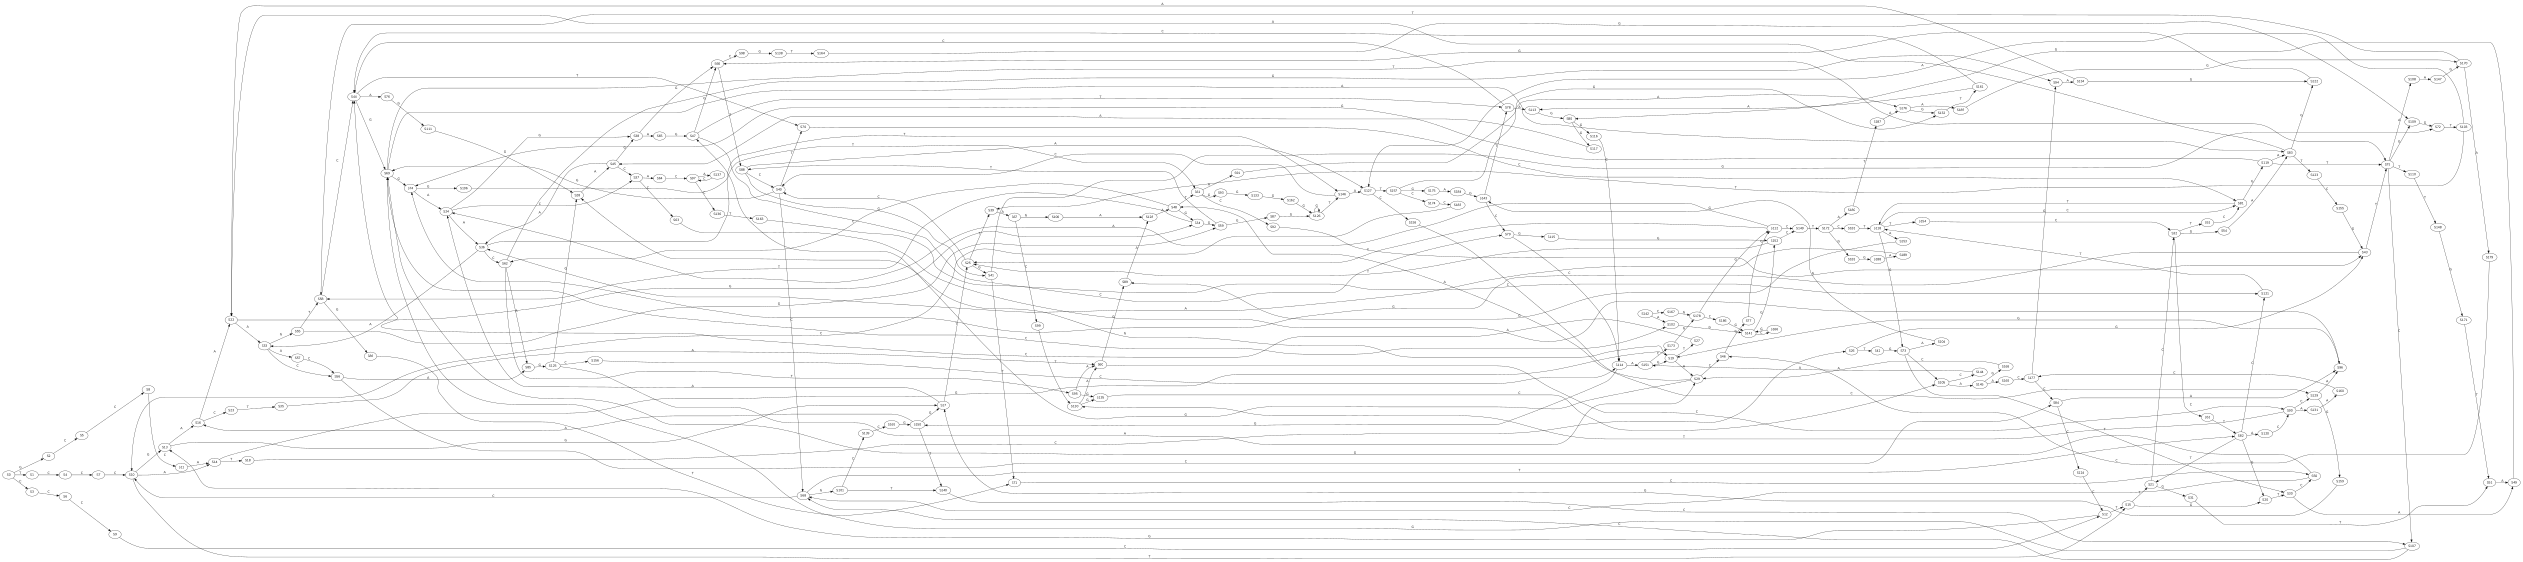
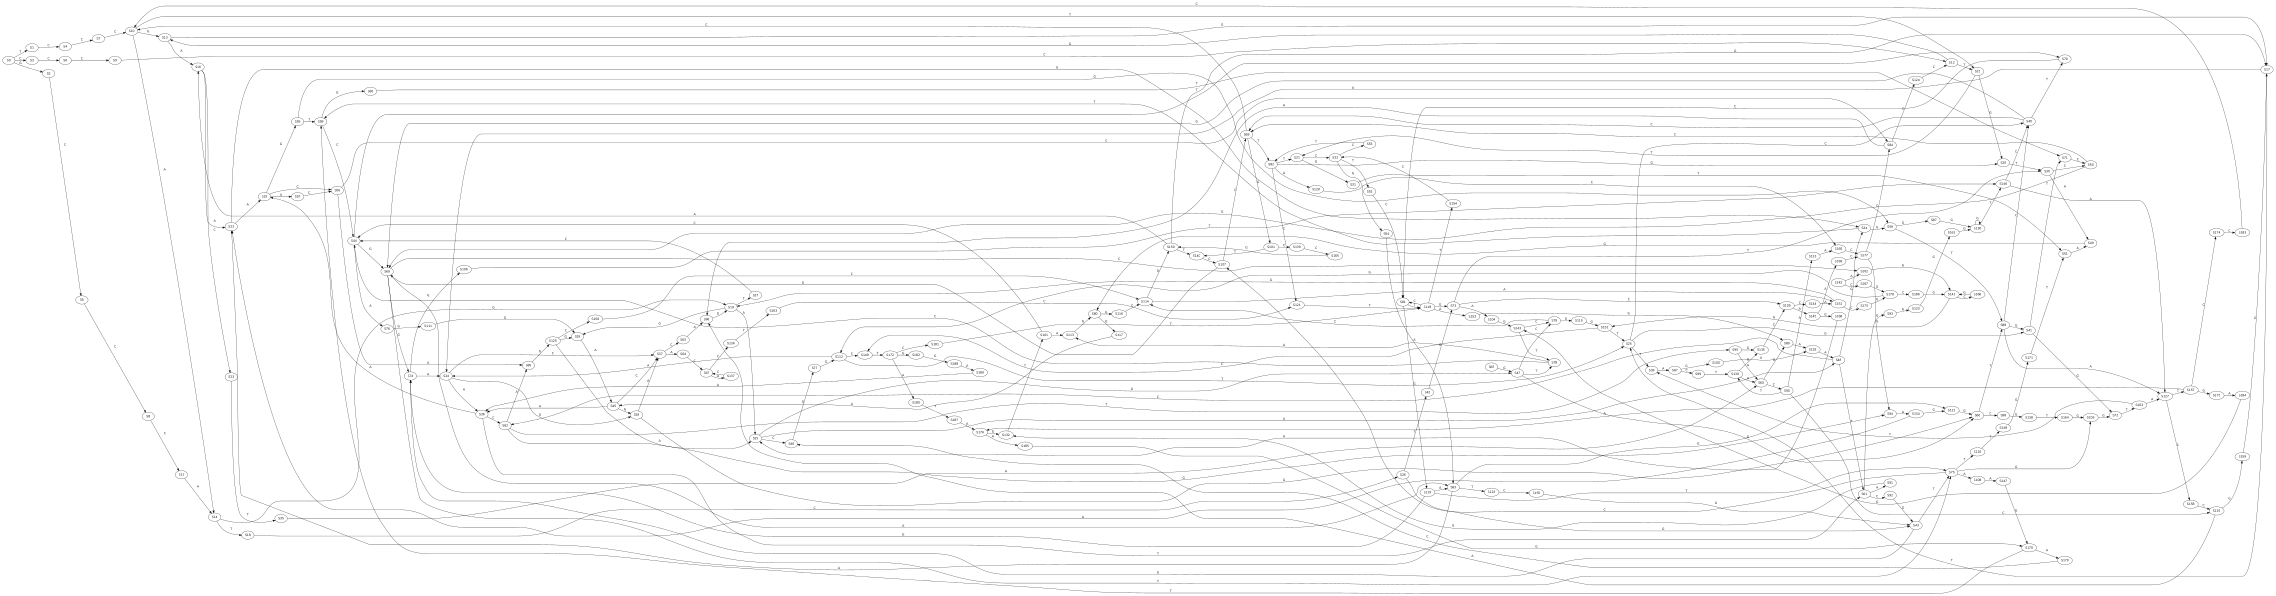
edge "S38" -> "S65": now "S38" -> "S37"
edge "S120" -> "S90": now "S120" -> "S160"
